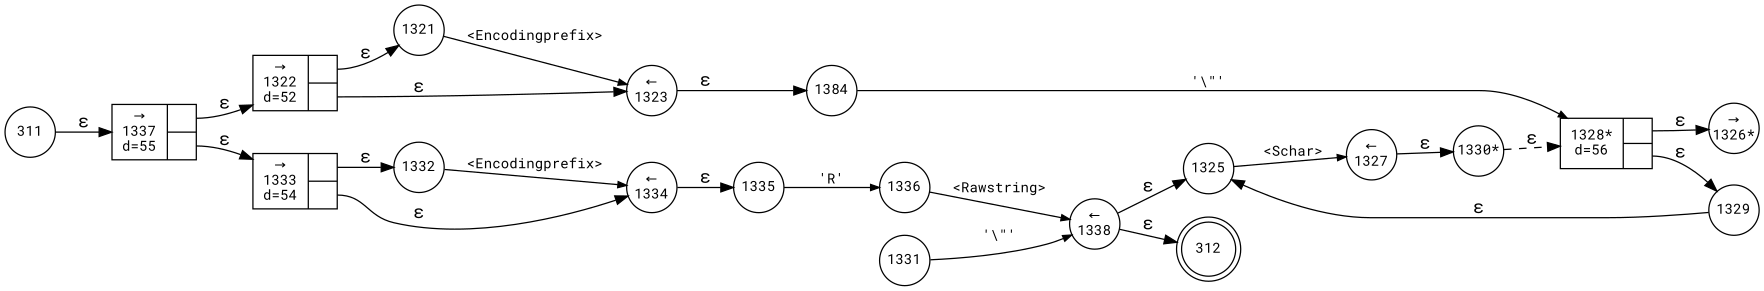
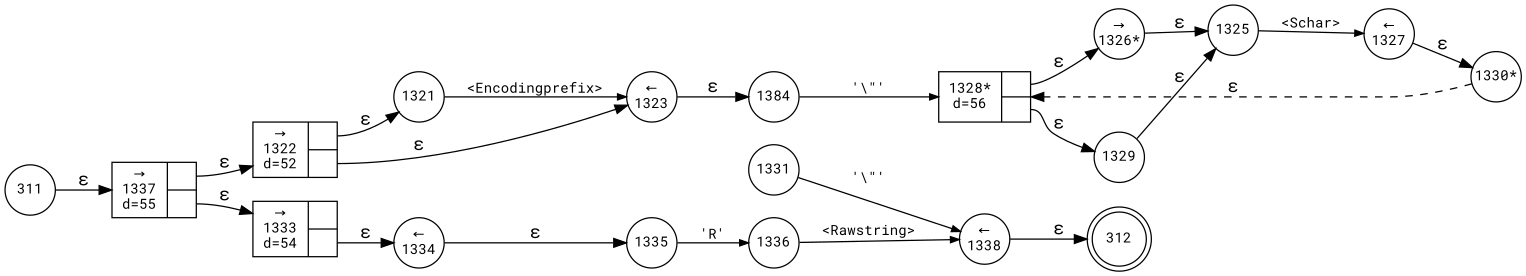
node "1332": removed
edge "← 1338" -> "1325": now "→ 1326*" -> "1325"
